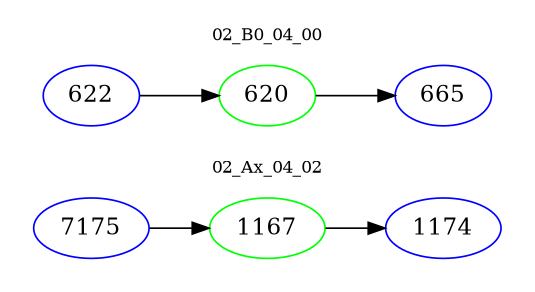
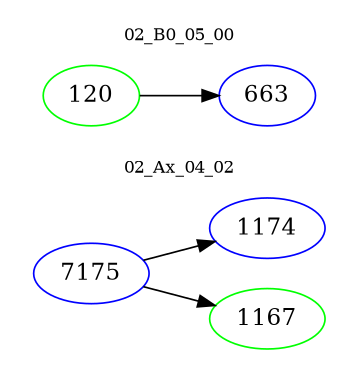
cluster "02_B0_04_00": label "02_B0_04_00" -> "02_B0_05_00"
node "622": removed
node "620": label "620" -> "120"
node "665": label "665" -> "663"
edge "1167" -> "1174": now "7175" -> "1174"
